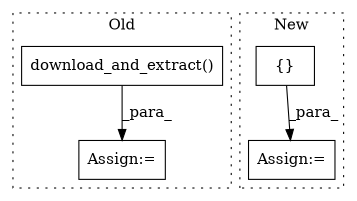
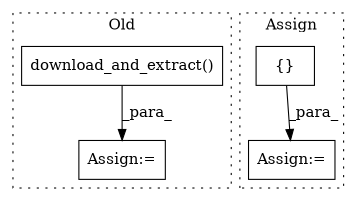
cluster "New": label "New" -> "Assign"
